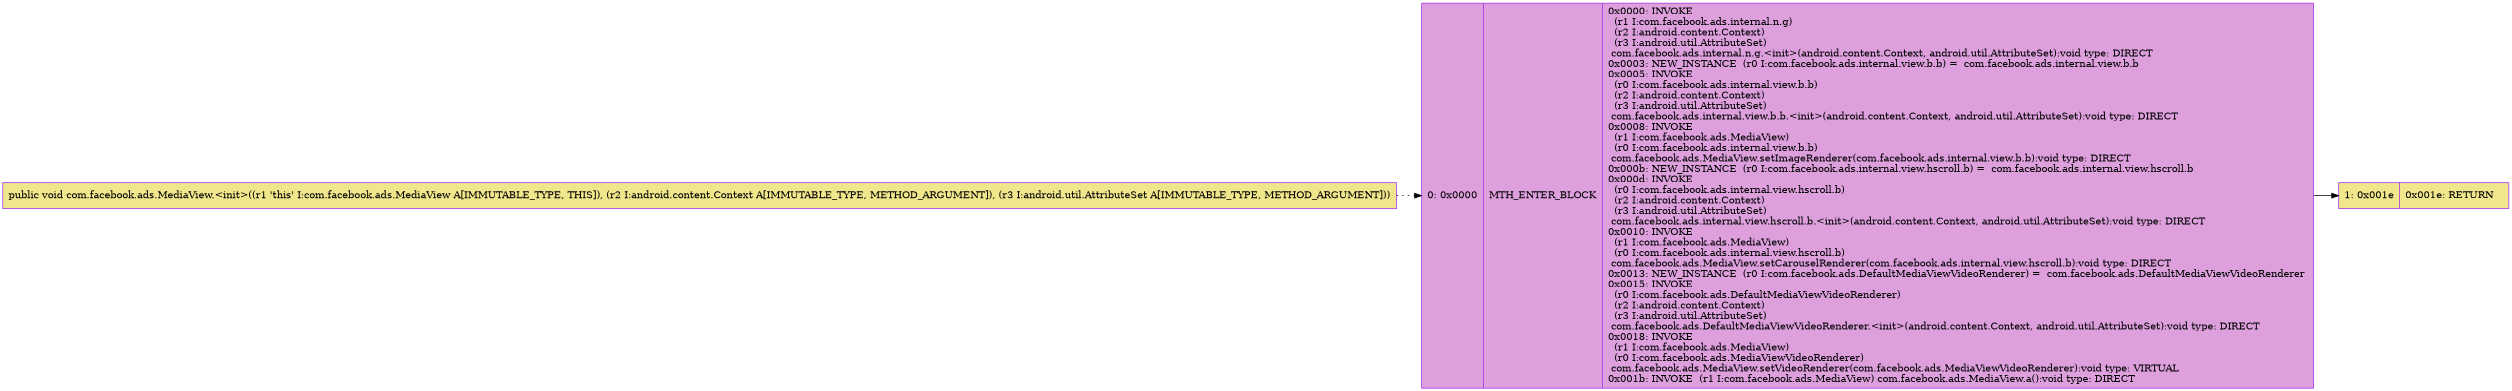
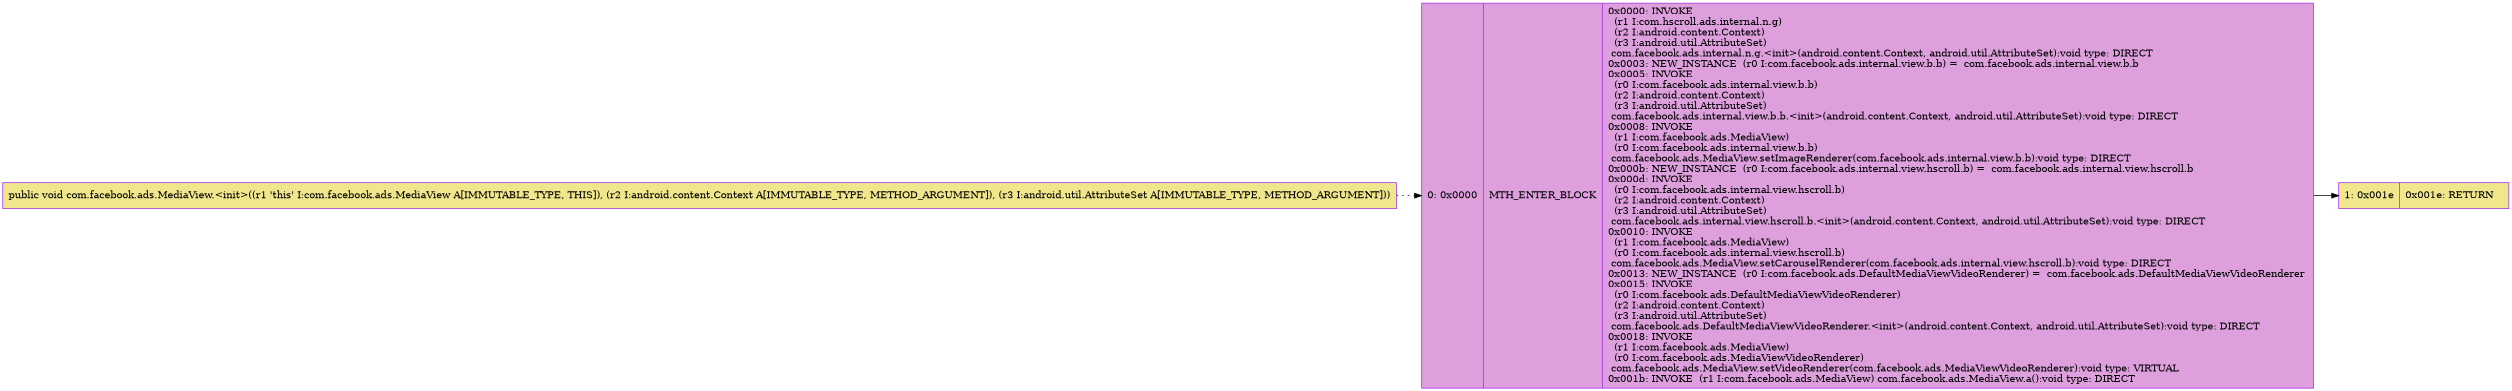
node "0: 0x0000": text "(r1 I:com.facebook.ads.internal.n.g)" -> "(r1 I:com.hscroll.ads.internal.n.g)"
